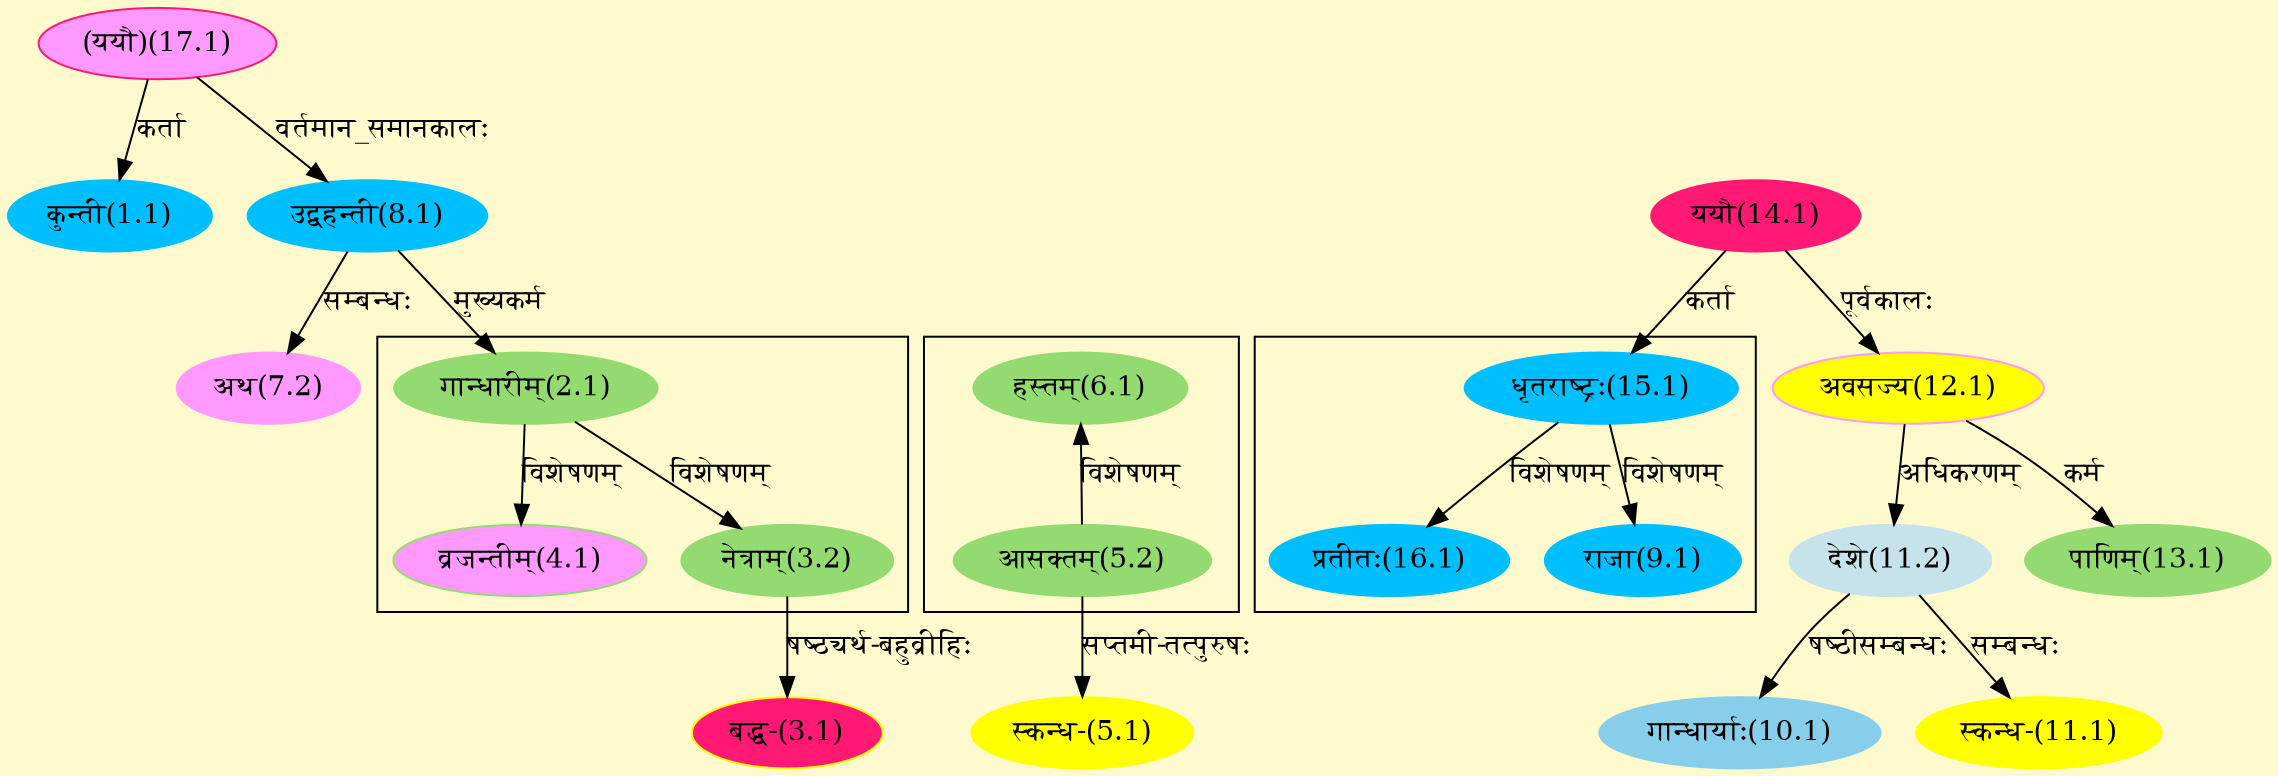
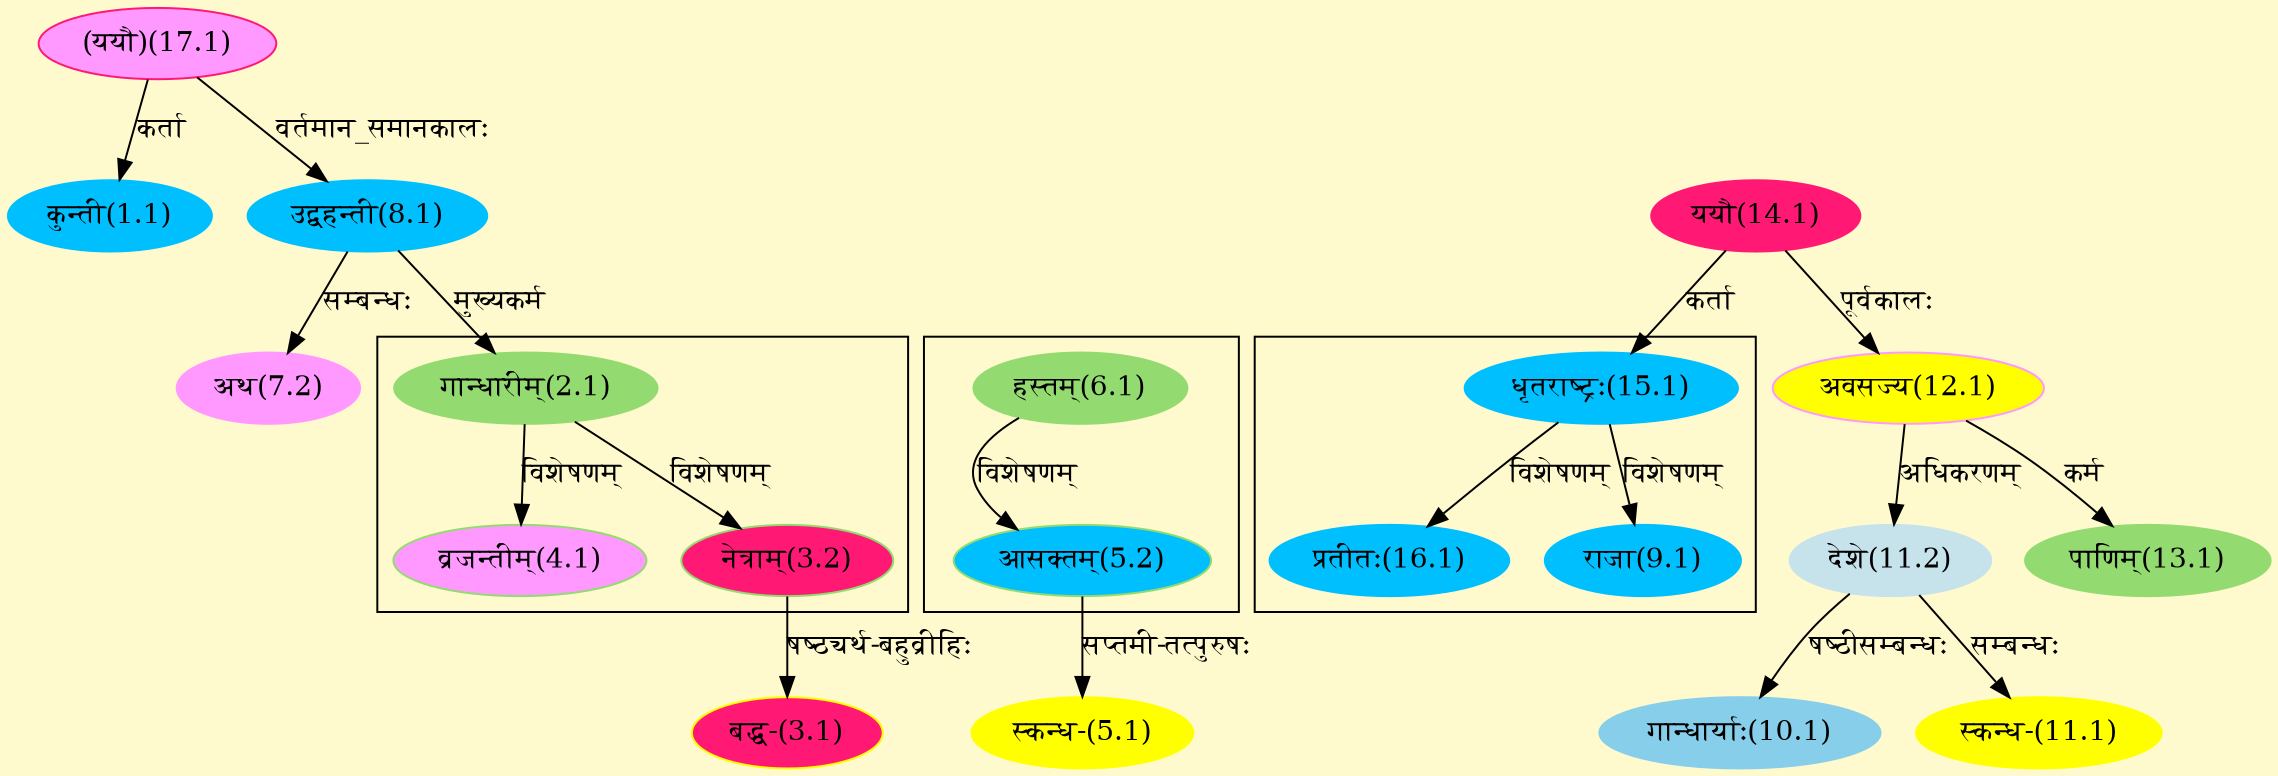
edge "आसक्तम्(5.2)" -> "हस्तम्(6.1)": reversed
node "नेत्राम्(3.2)": fillcolor #93db70 -> #ff1975
node "आसक्तम्(5.2)": fillcolor #93db70 -> #00bfff
